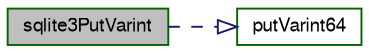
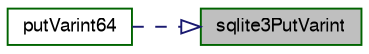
edge "sqlite3PutVarint" -> "putVarint64": reversed
